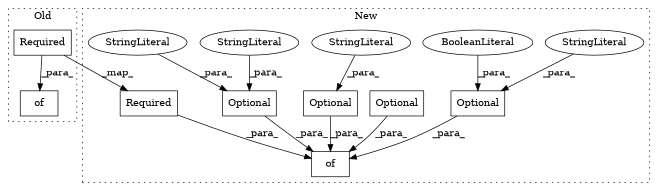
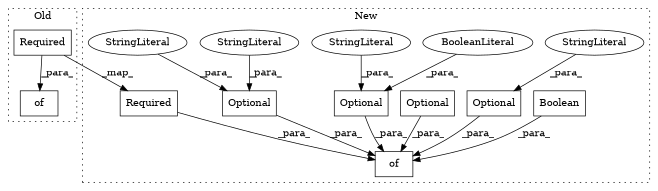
node "Boolean": added
